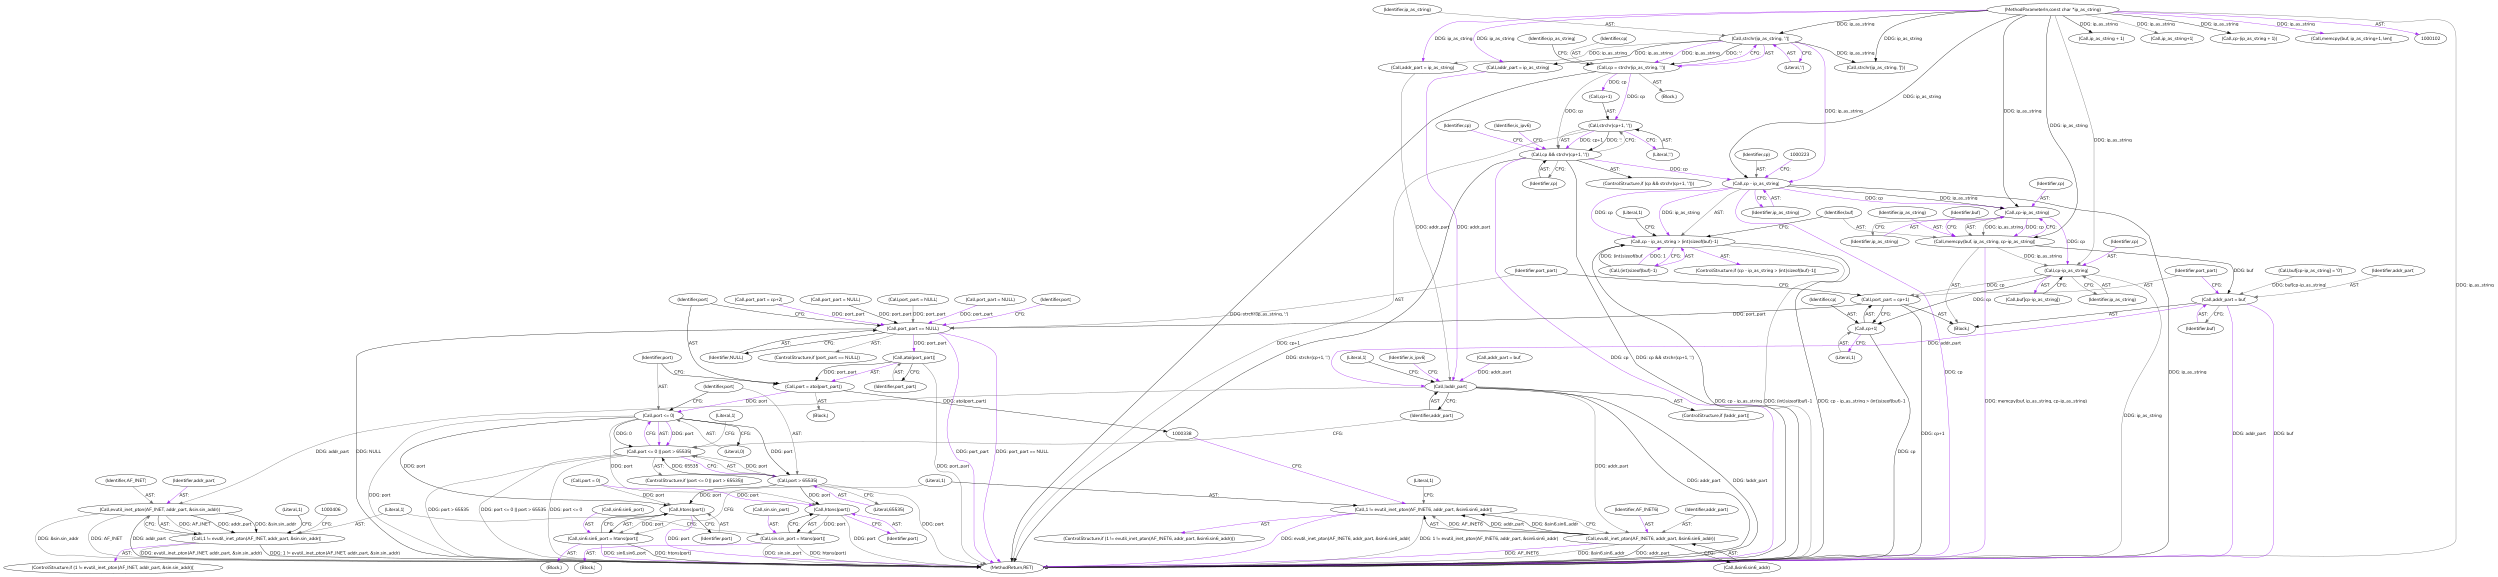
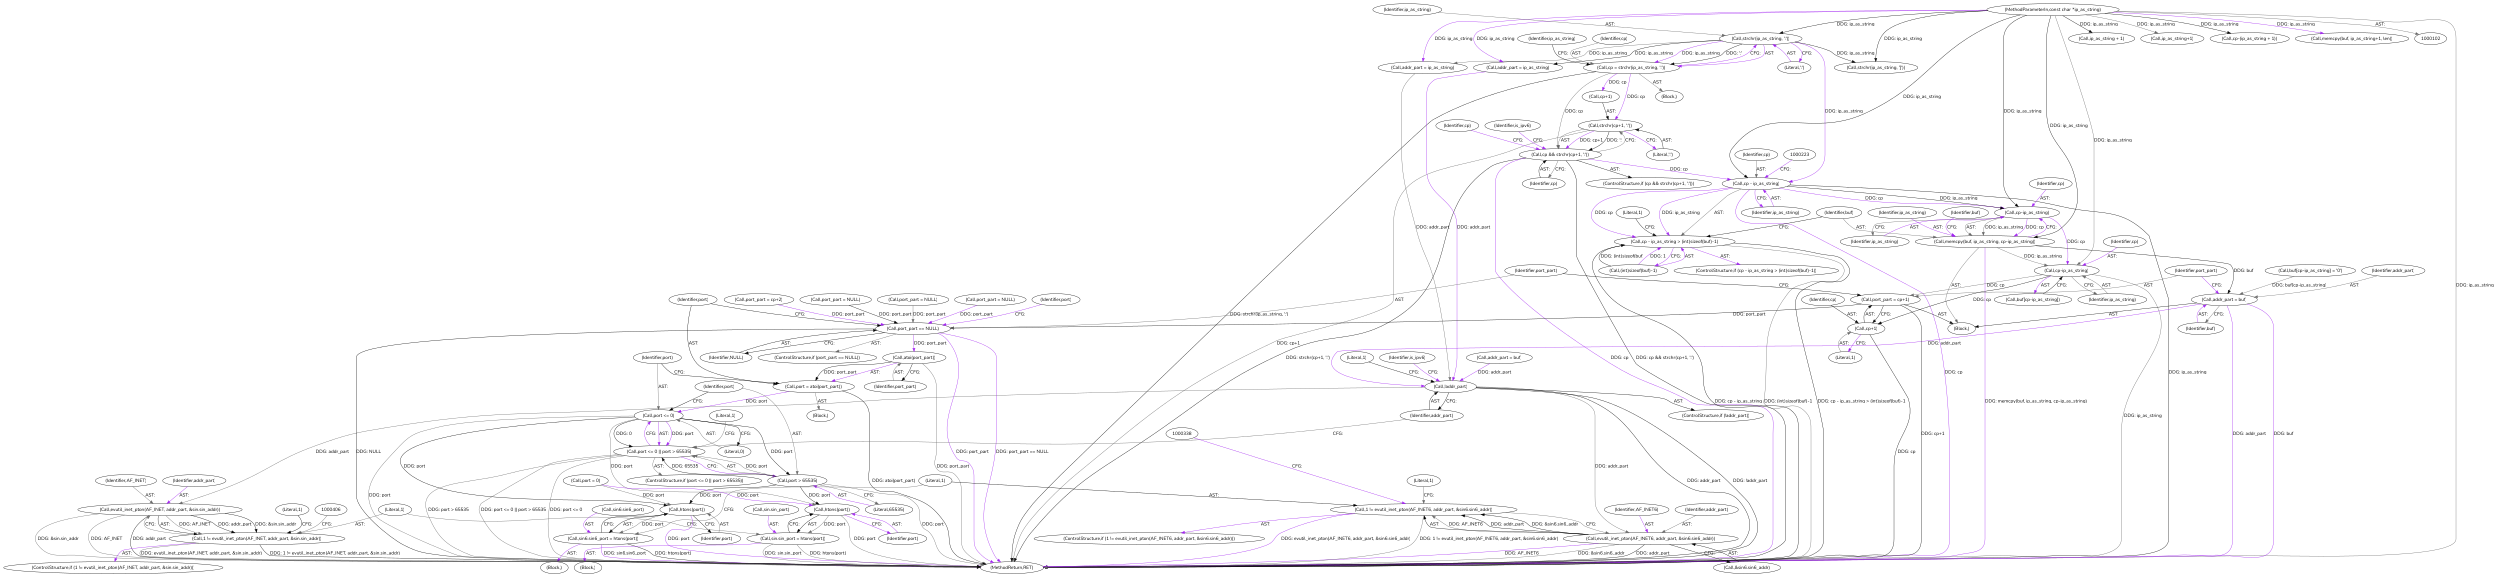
edge "(MethodParameterIn,const char *ip_as_string)" -> "1000102": color purple -> gray40
edge "(Call,port = atoi(port_part))" -> "1000338": now "(Call,port = atoi(port_part))" -> "(MethodReturn,RET)"
